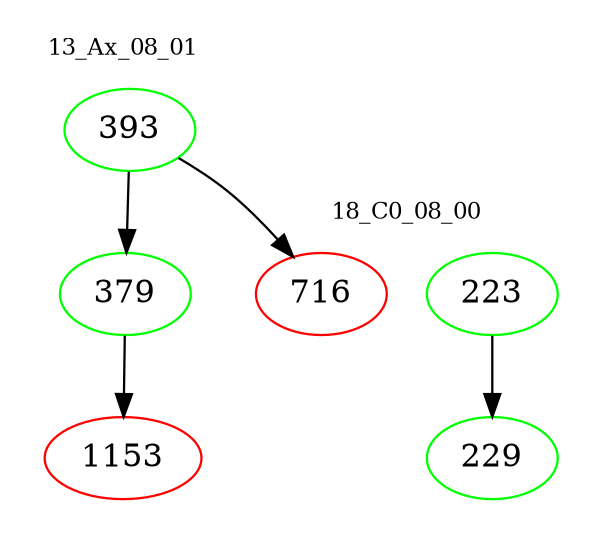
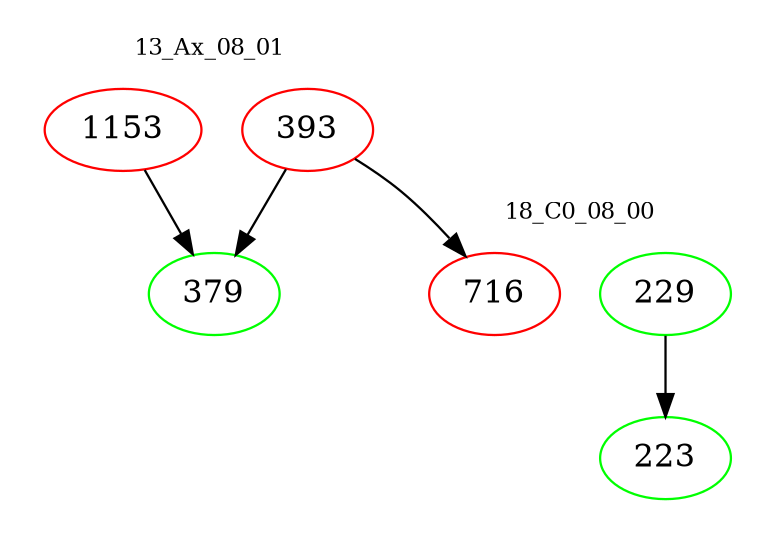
node "393": color green -> red
edge "379" -> "1153": reversed
edge "223" -> "229": reversed
